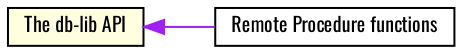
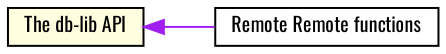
node "Remote Procedure functions": label "Remote Procedure functions" -> "Remote Remote functions"
